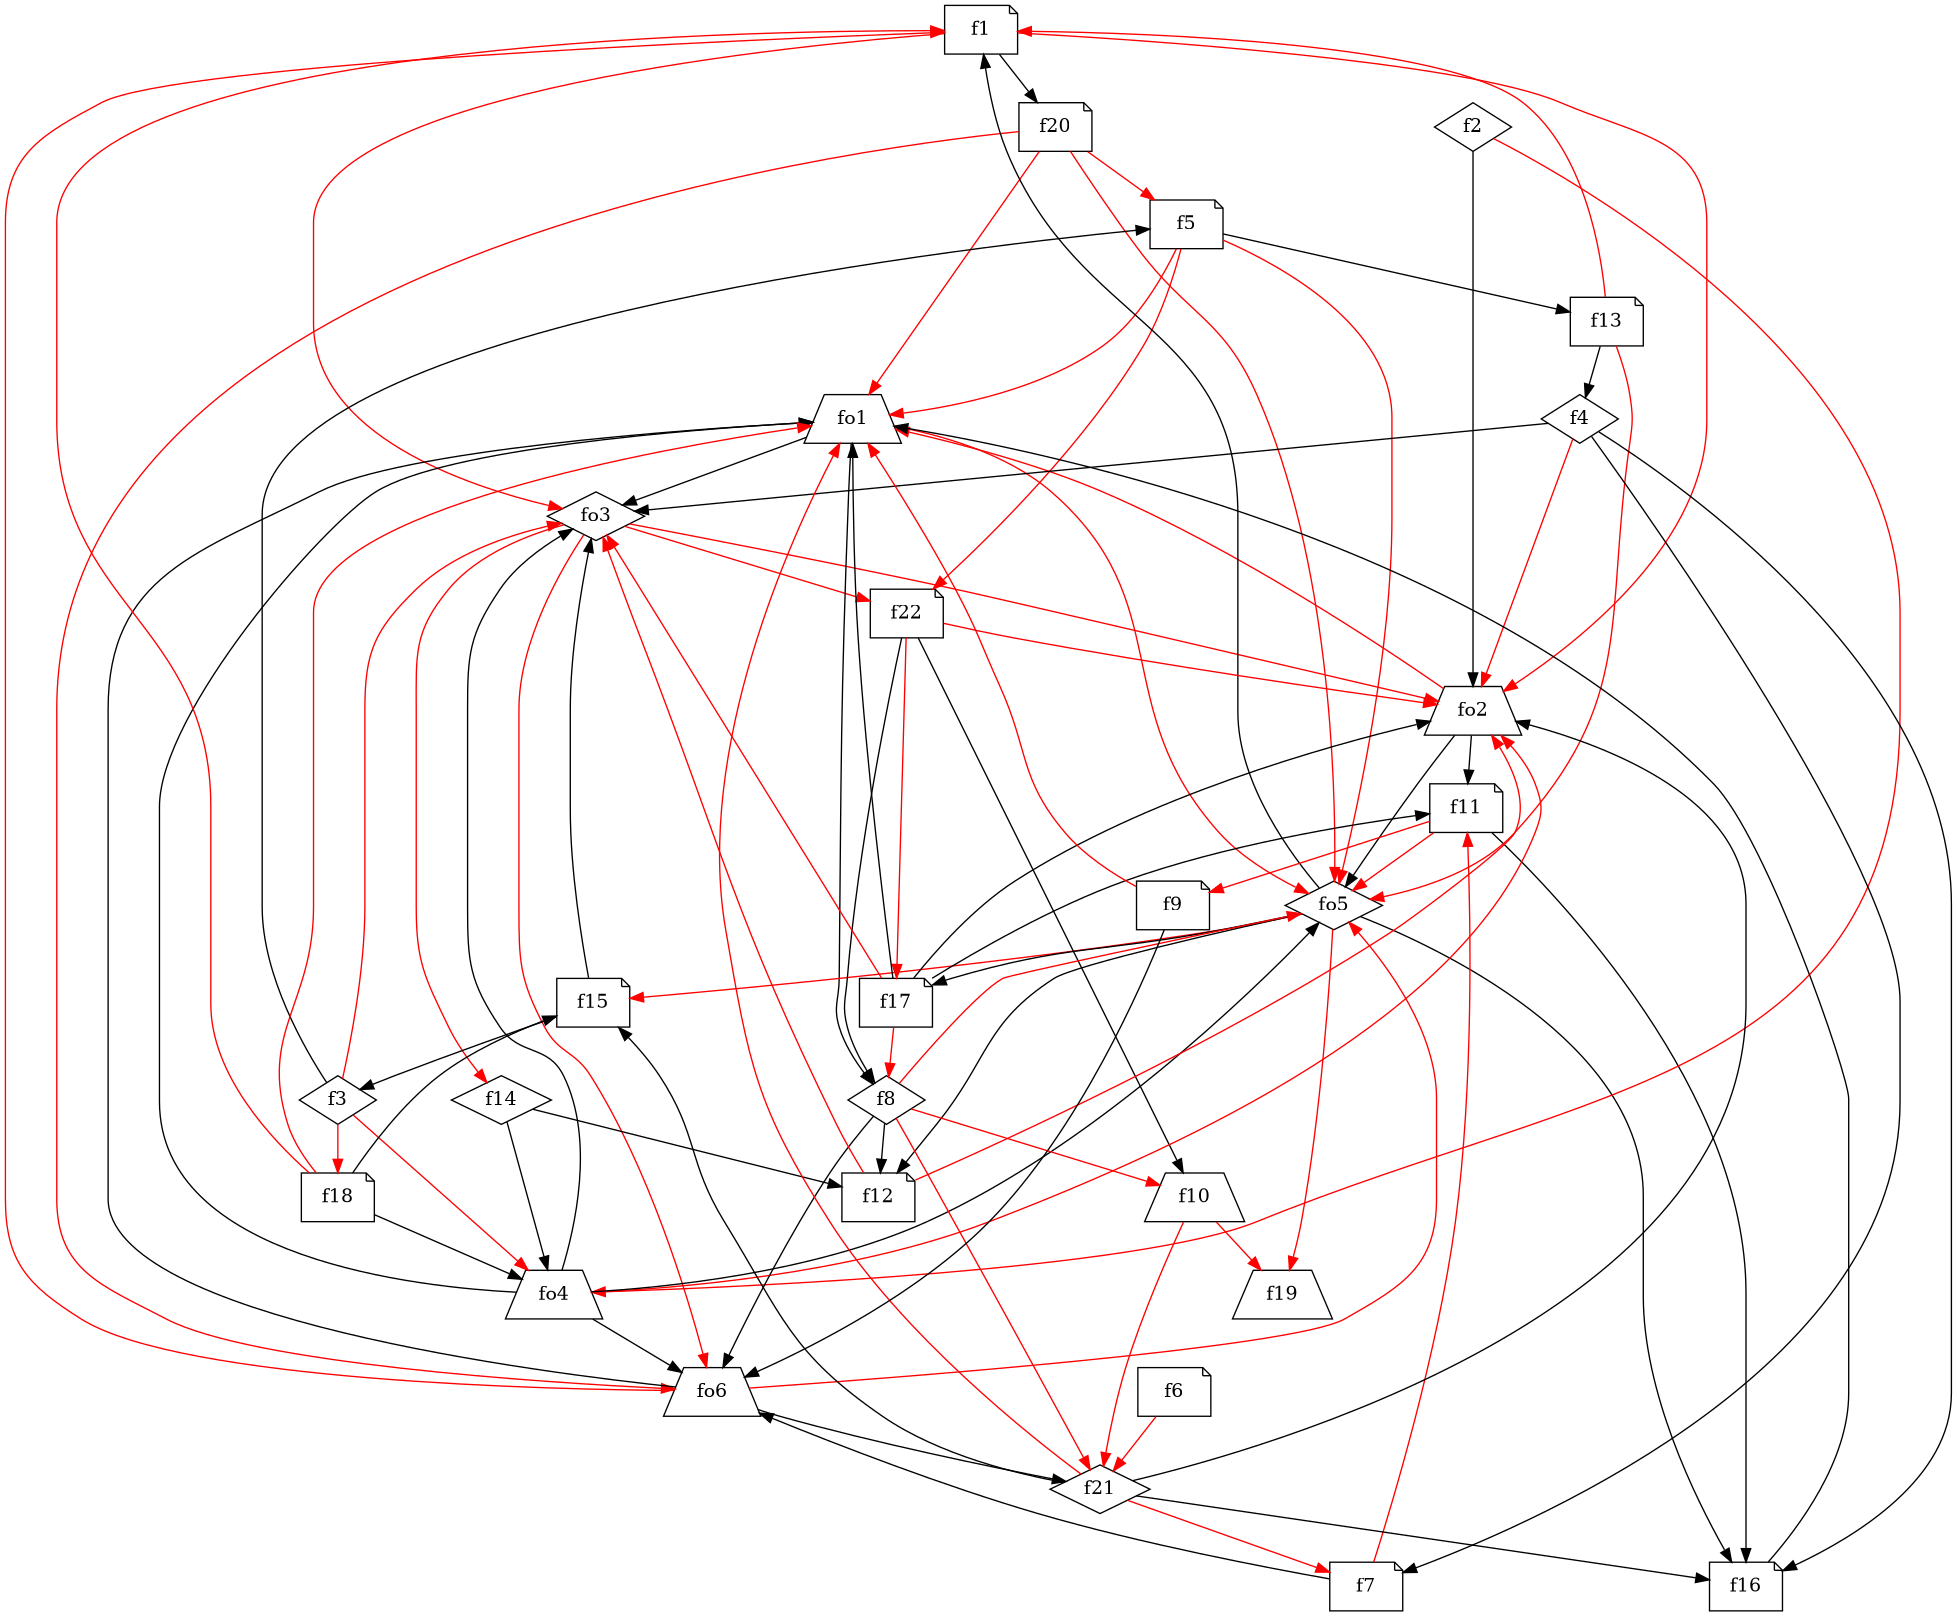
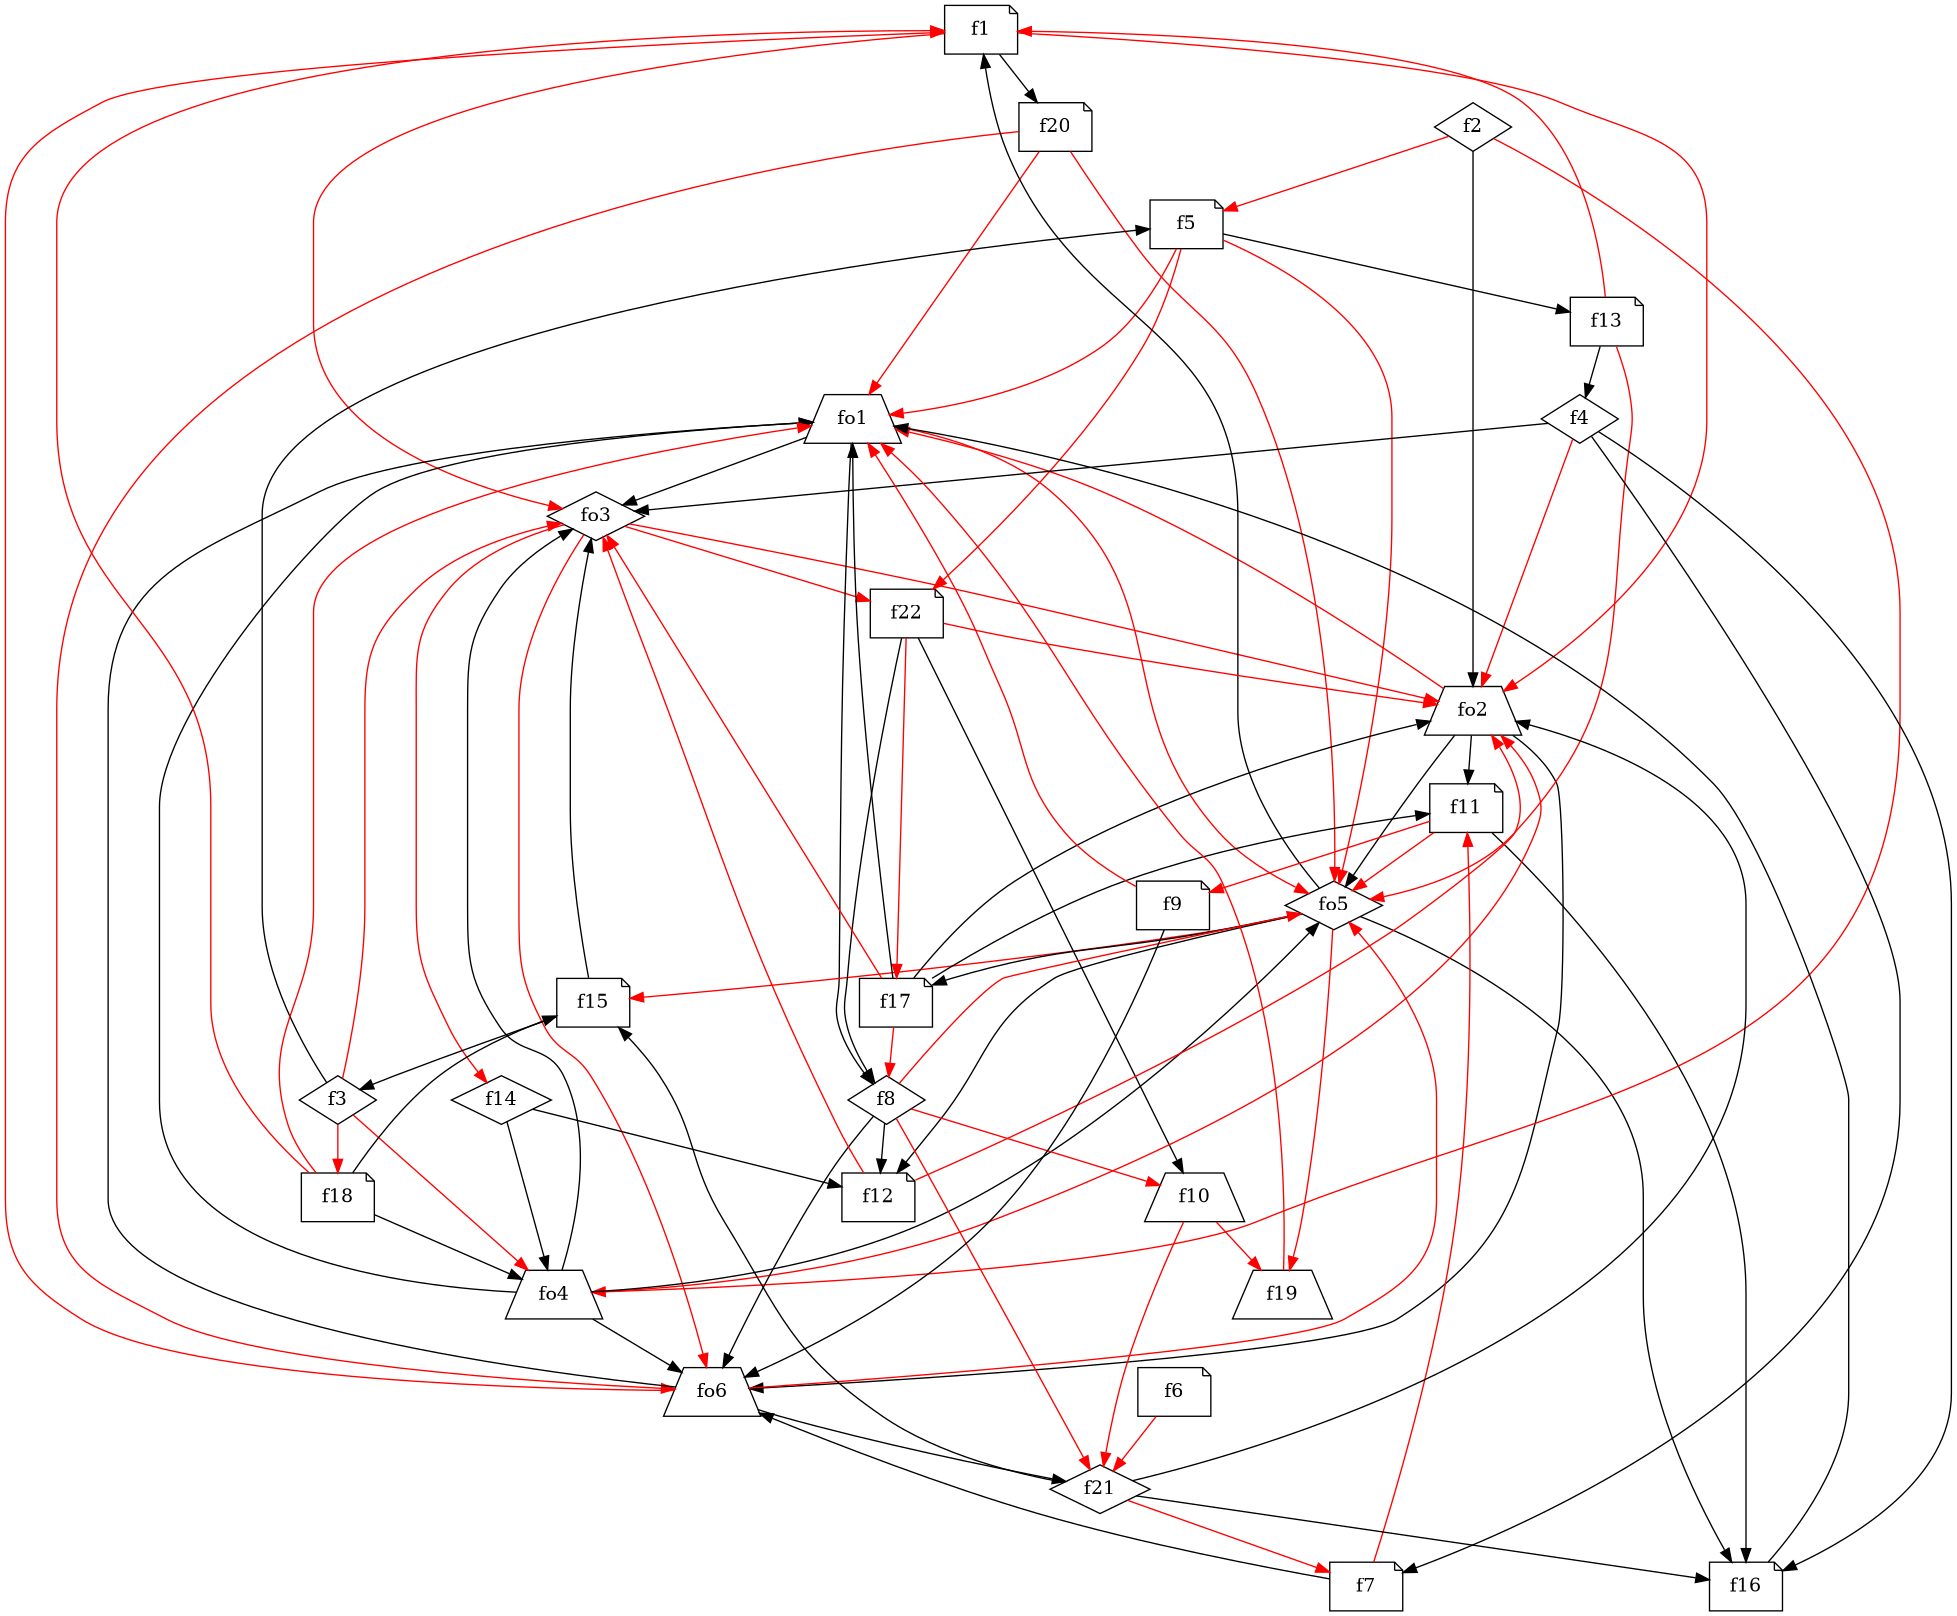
edge "f20" -> "f5": now "f2" -> "f5"
edge "f21" -> "fo1": now "f19" -> "fo1"
edge "fo2" -> "fo6": added
